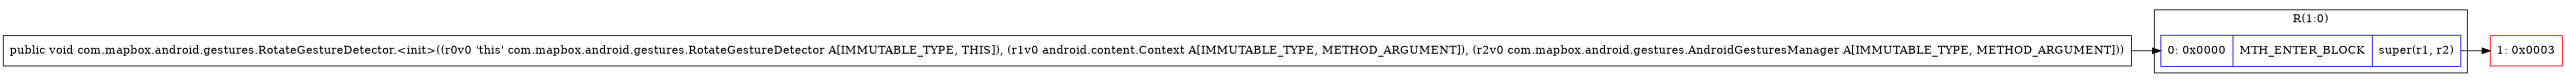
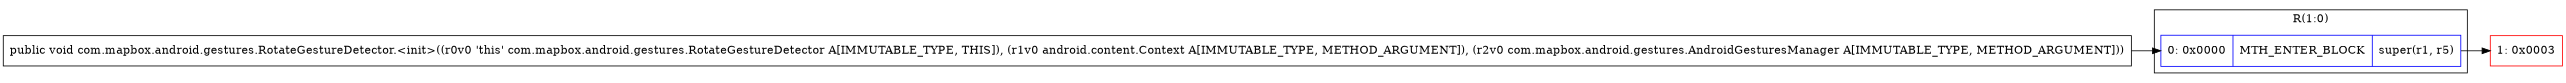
node "0: 0x0000": text "super(r1, r2)" -> "super(r1, r5)"
